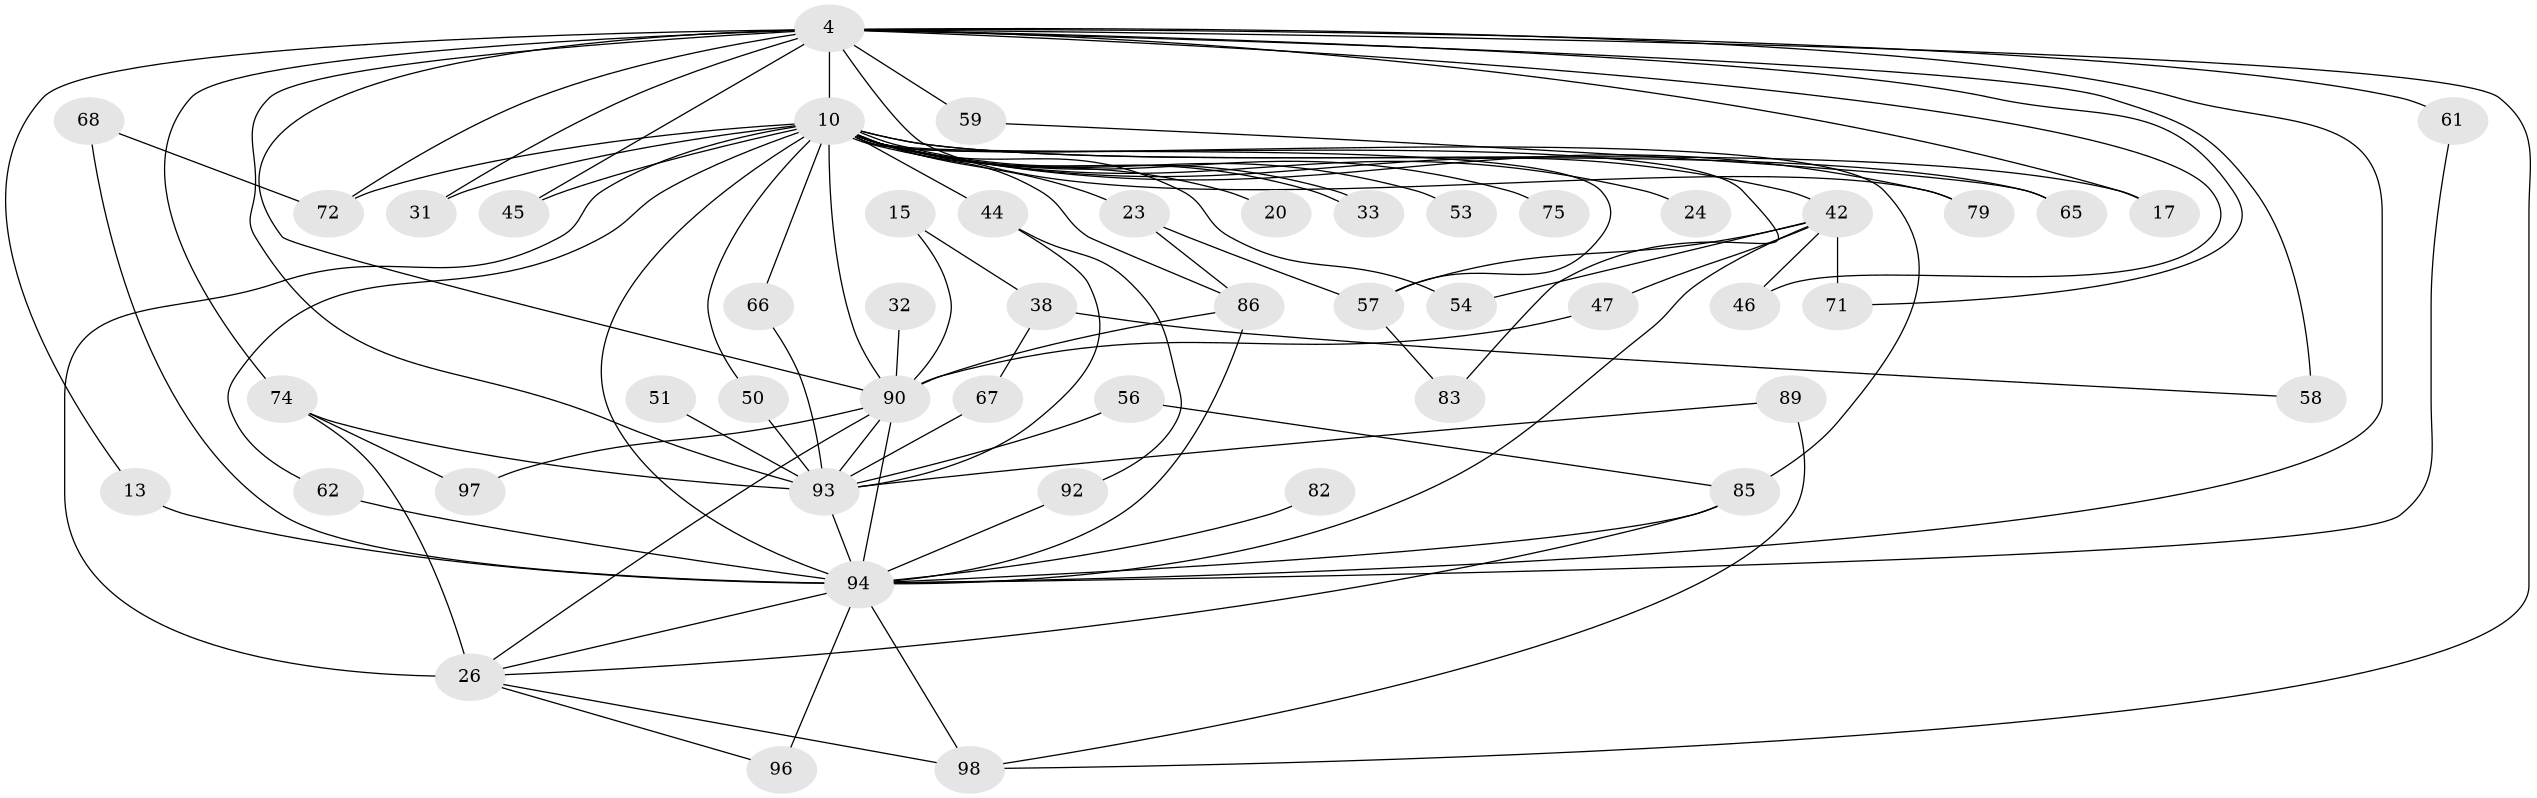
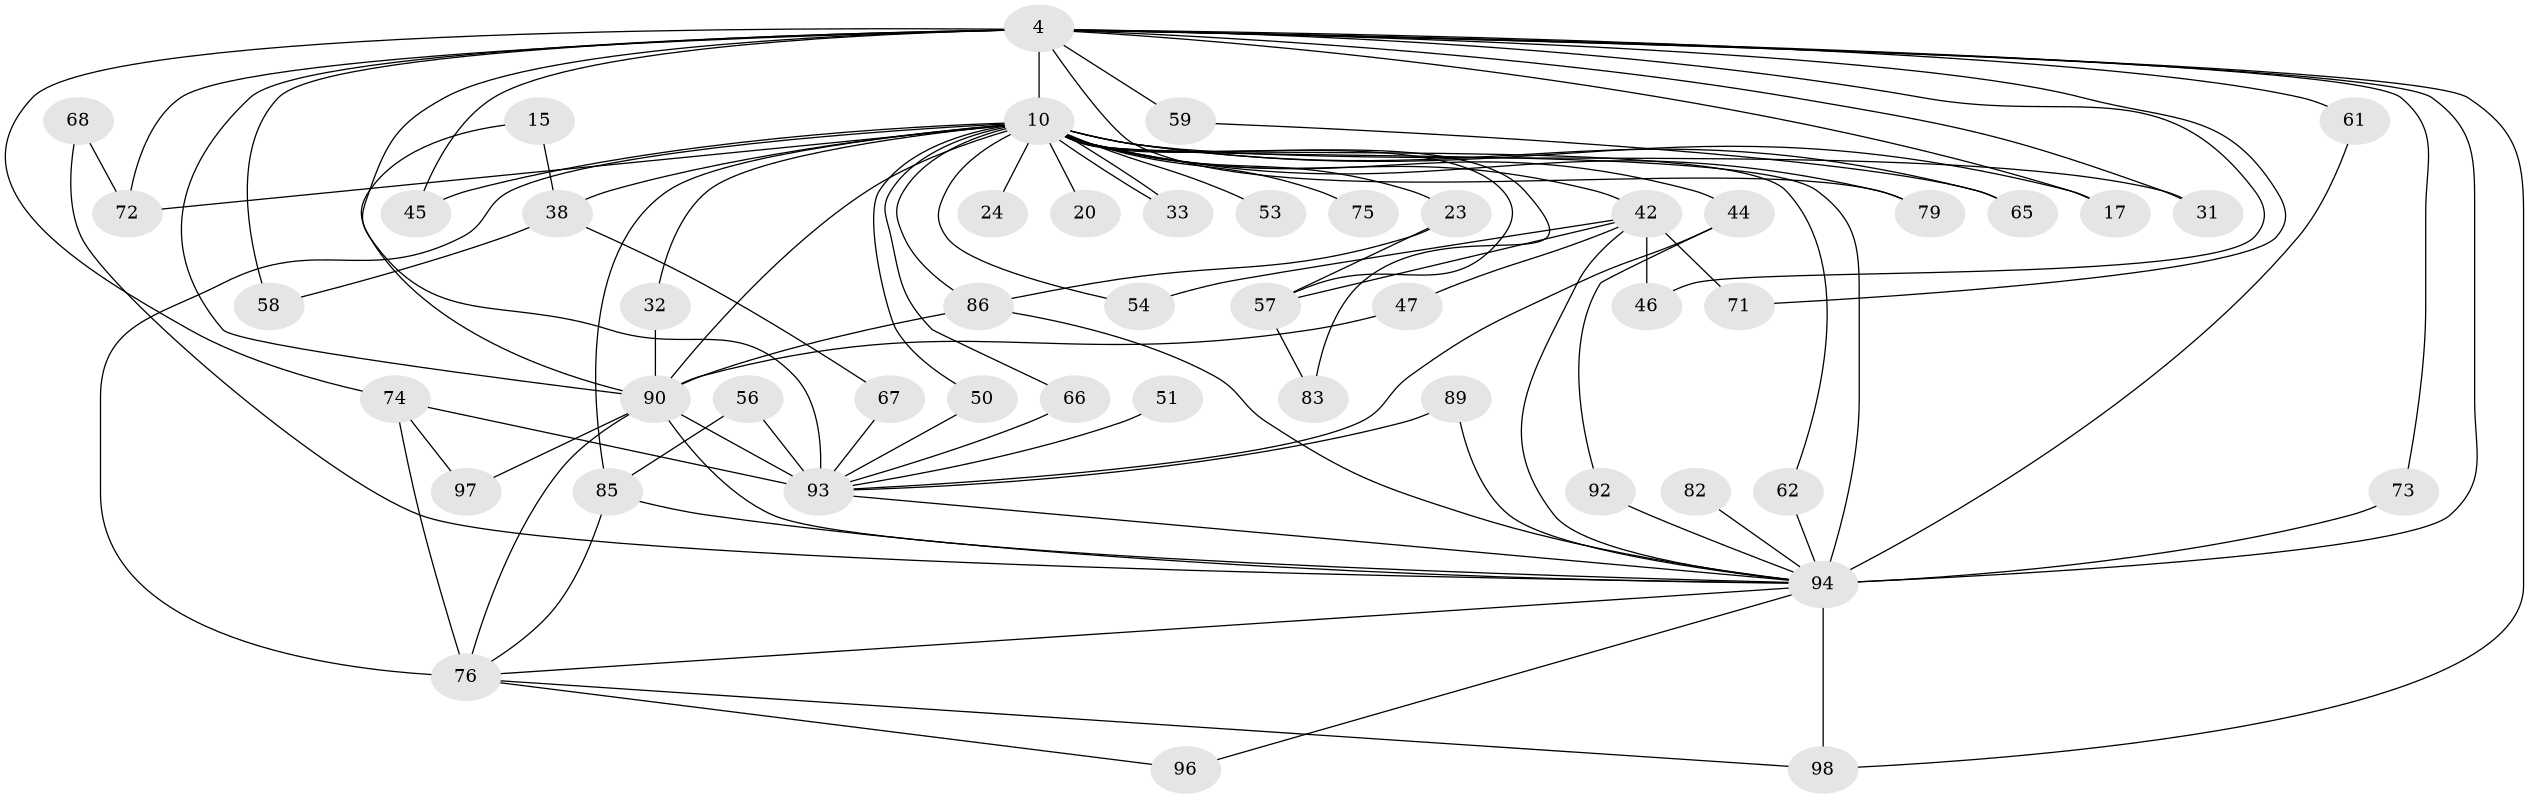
edge "10" -- "32": added
edge "10" -- "38": added
node "13": label "13" -> "73"
edge "89" -- "98": now "89" -- "94"
node "26": label "26" -> "76"
